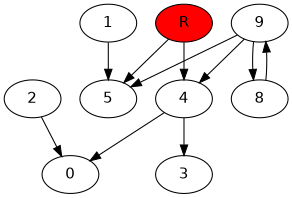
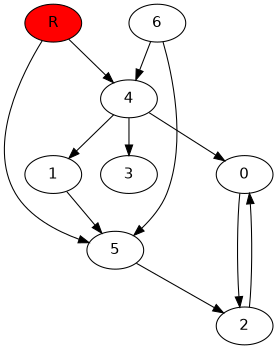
node "9": label "9" -> "6"
node "8": removed
edge "4" -> "1": added
edge "0" -> "2": added
edge "5" -> "2": added
